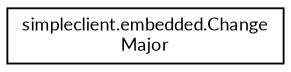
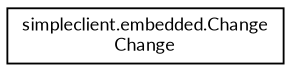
node "simpleclient.embedded.Change Major": label "simpleclient.embedded.Change Major" -> "simpleclient.embedded.Change Change"
